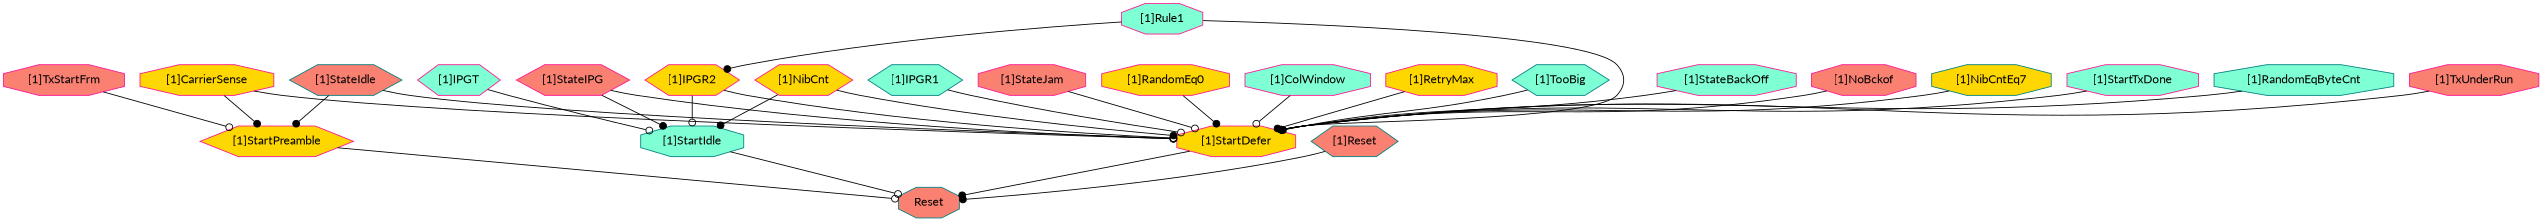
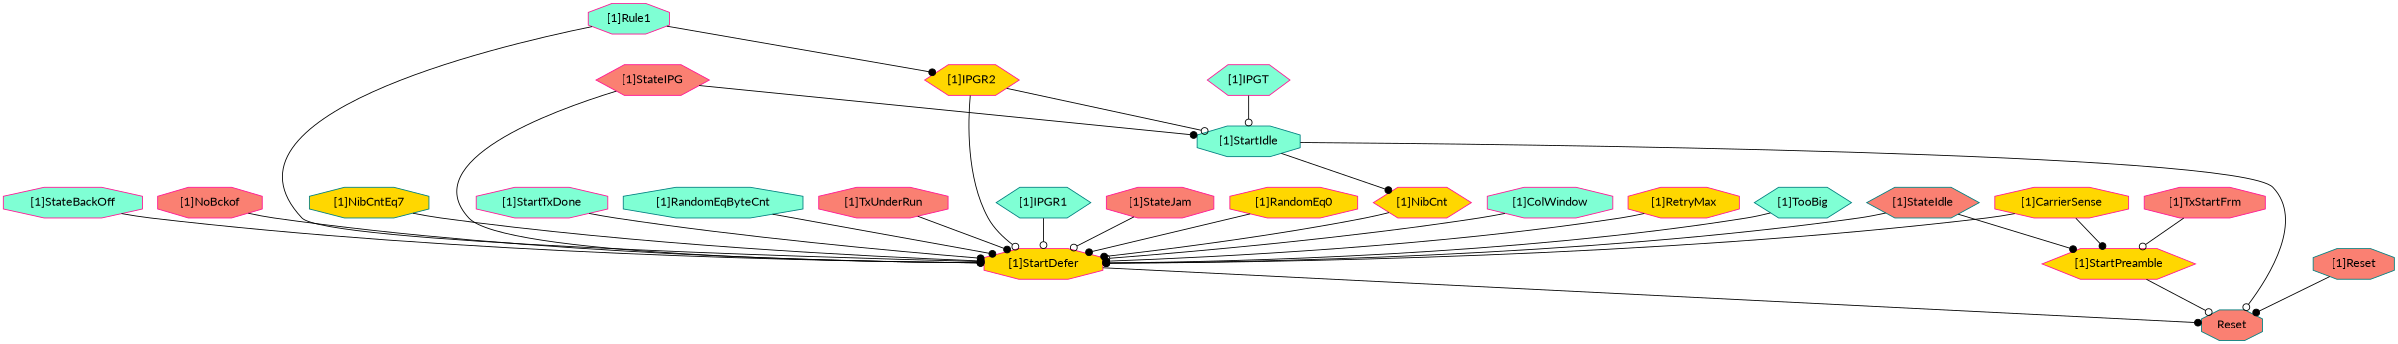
edge "[1]NibCnt" -> "[1]StartIdle": reversed
node "[1]Reset": shape hexagon -> octagon
